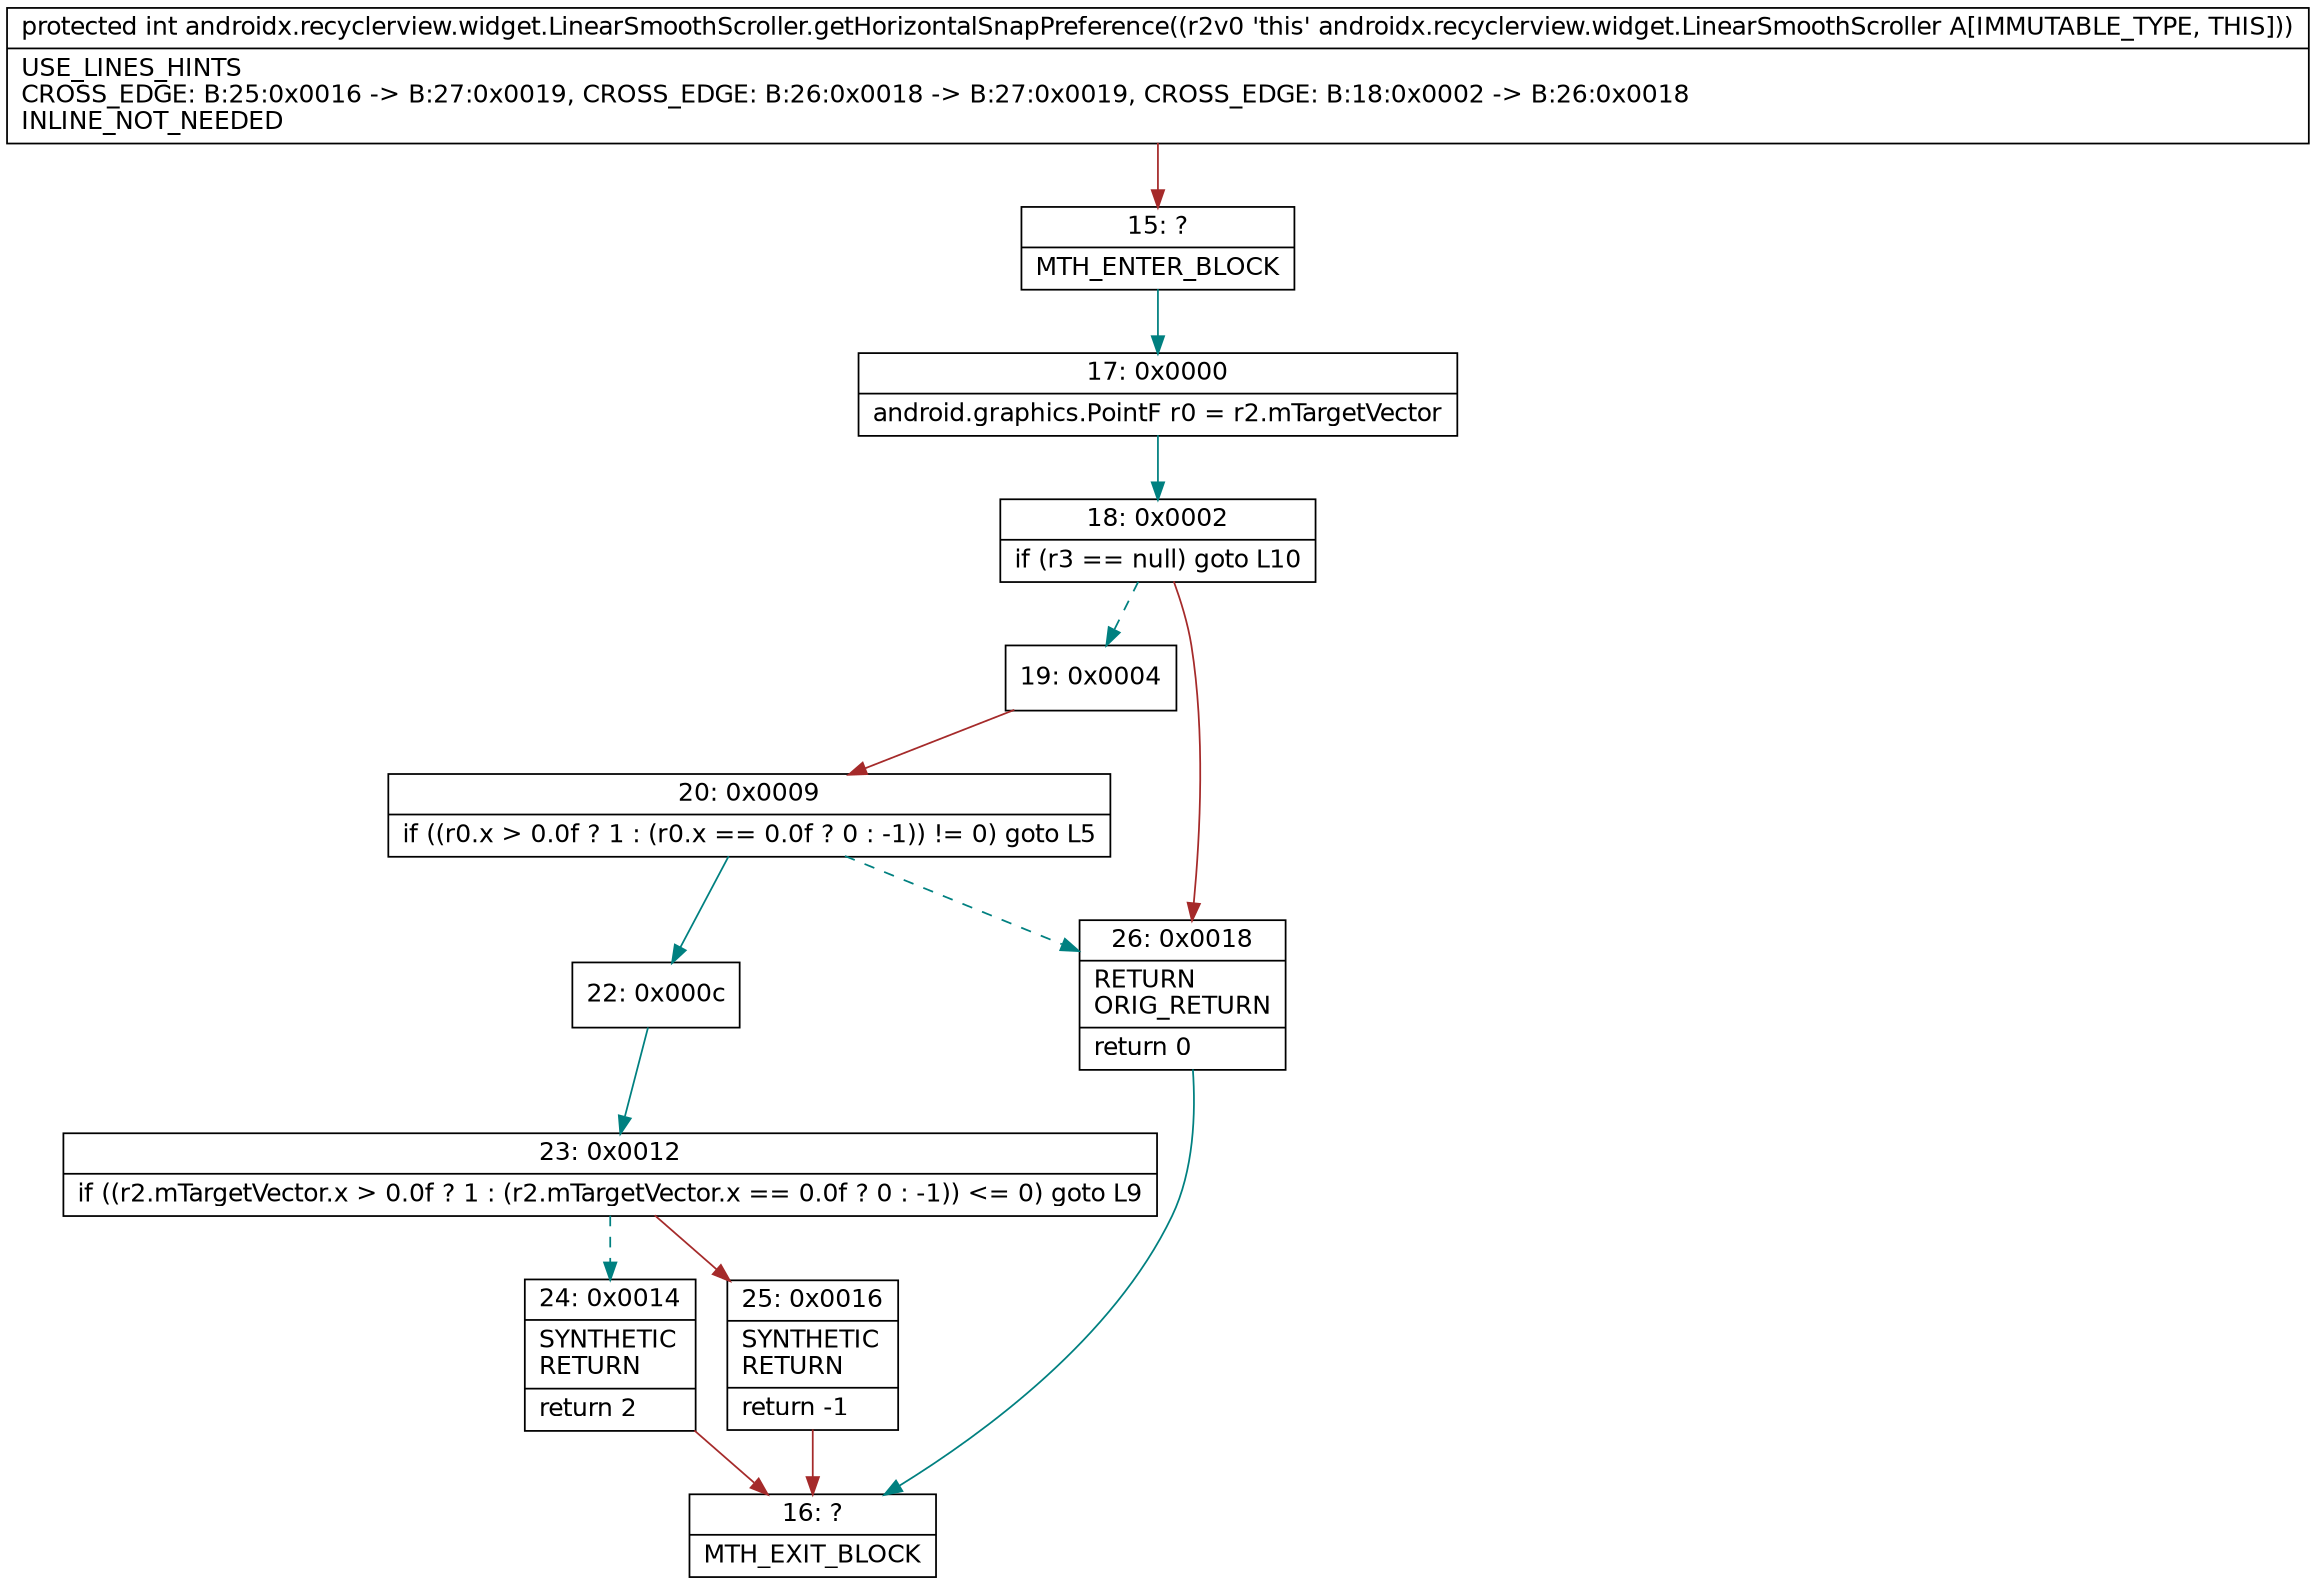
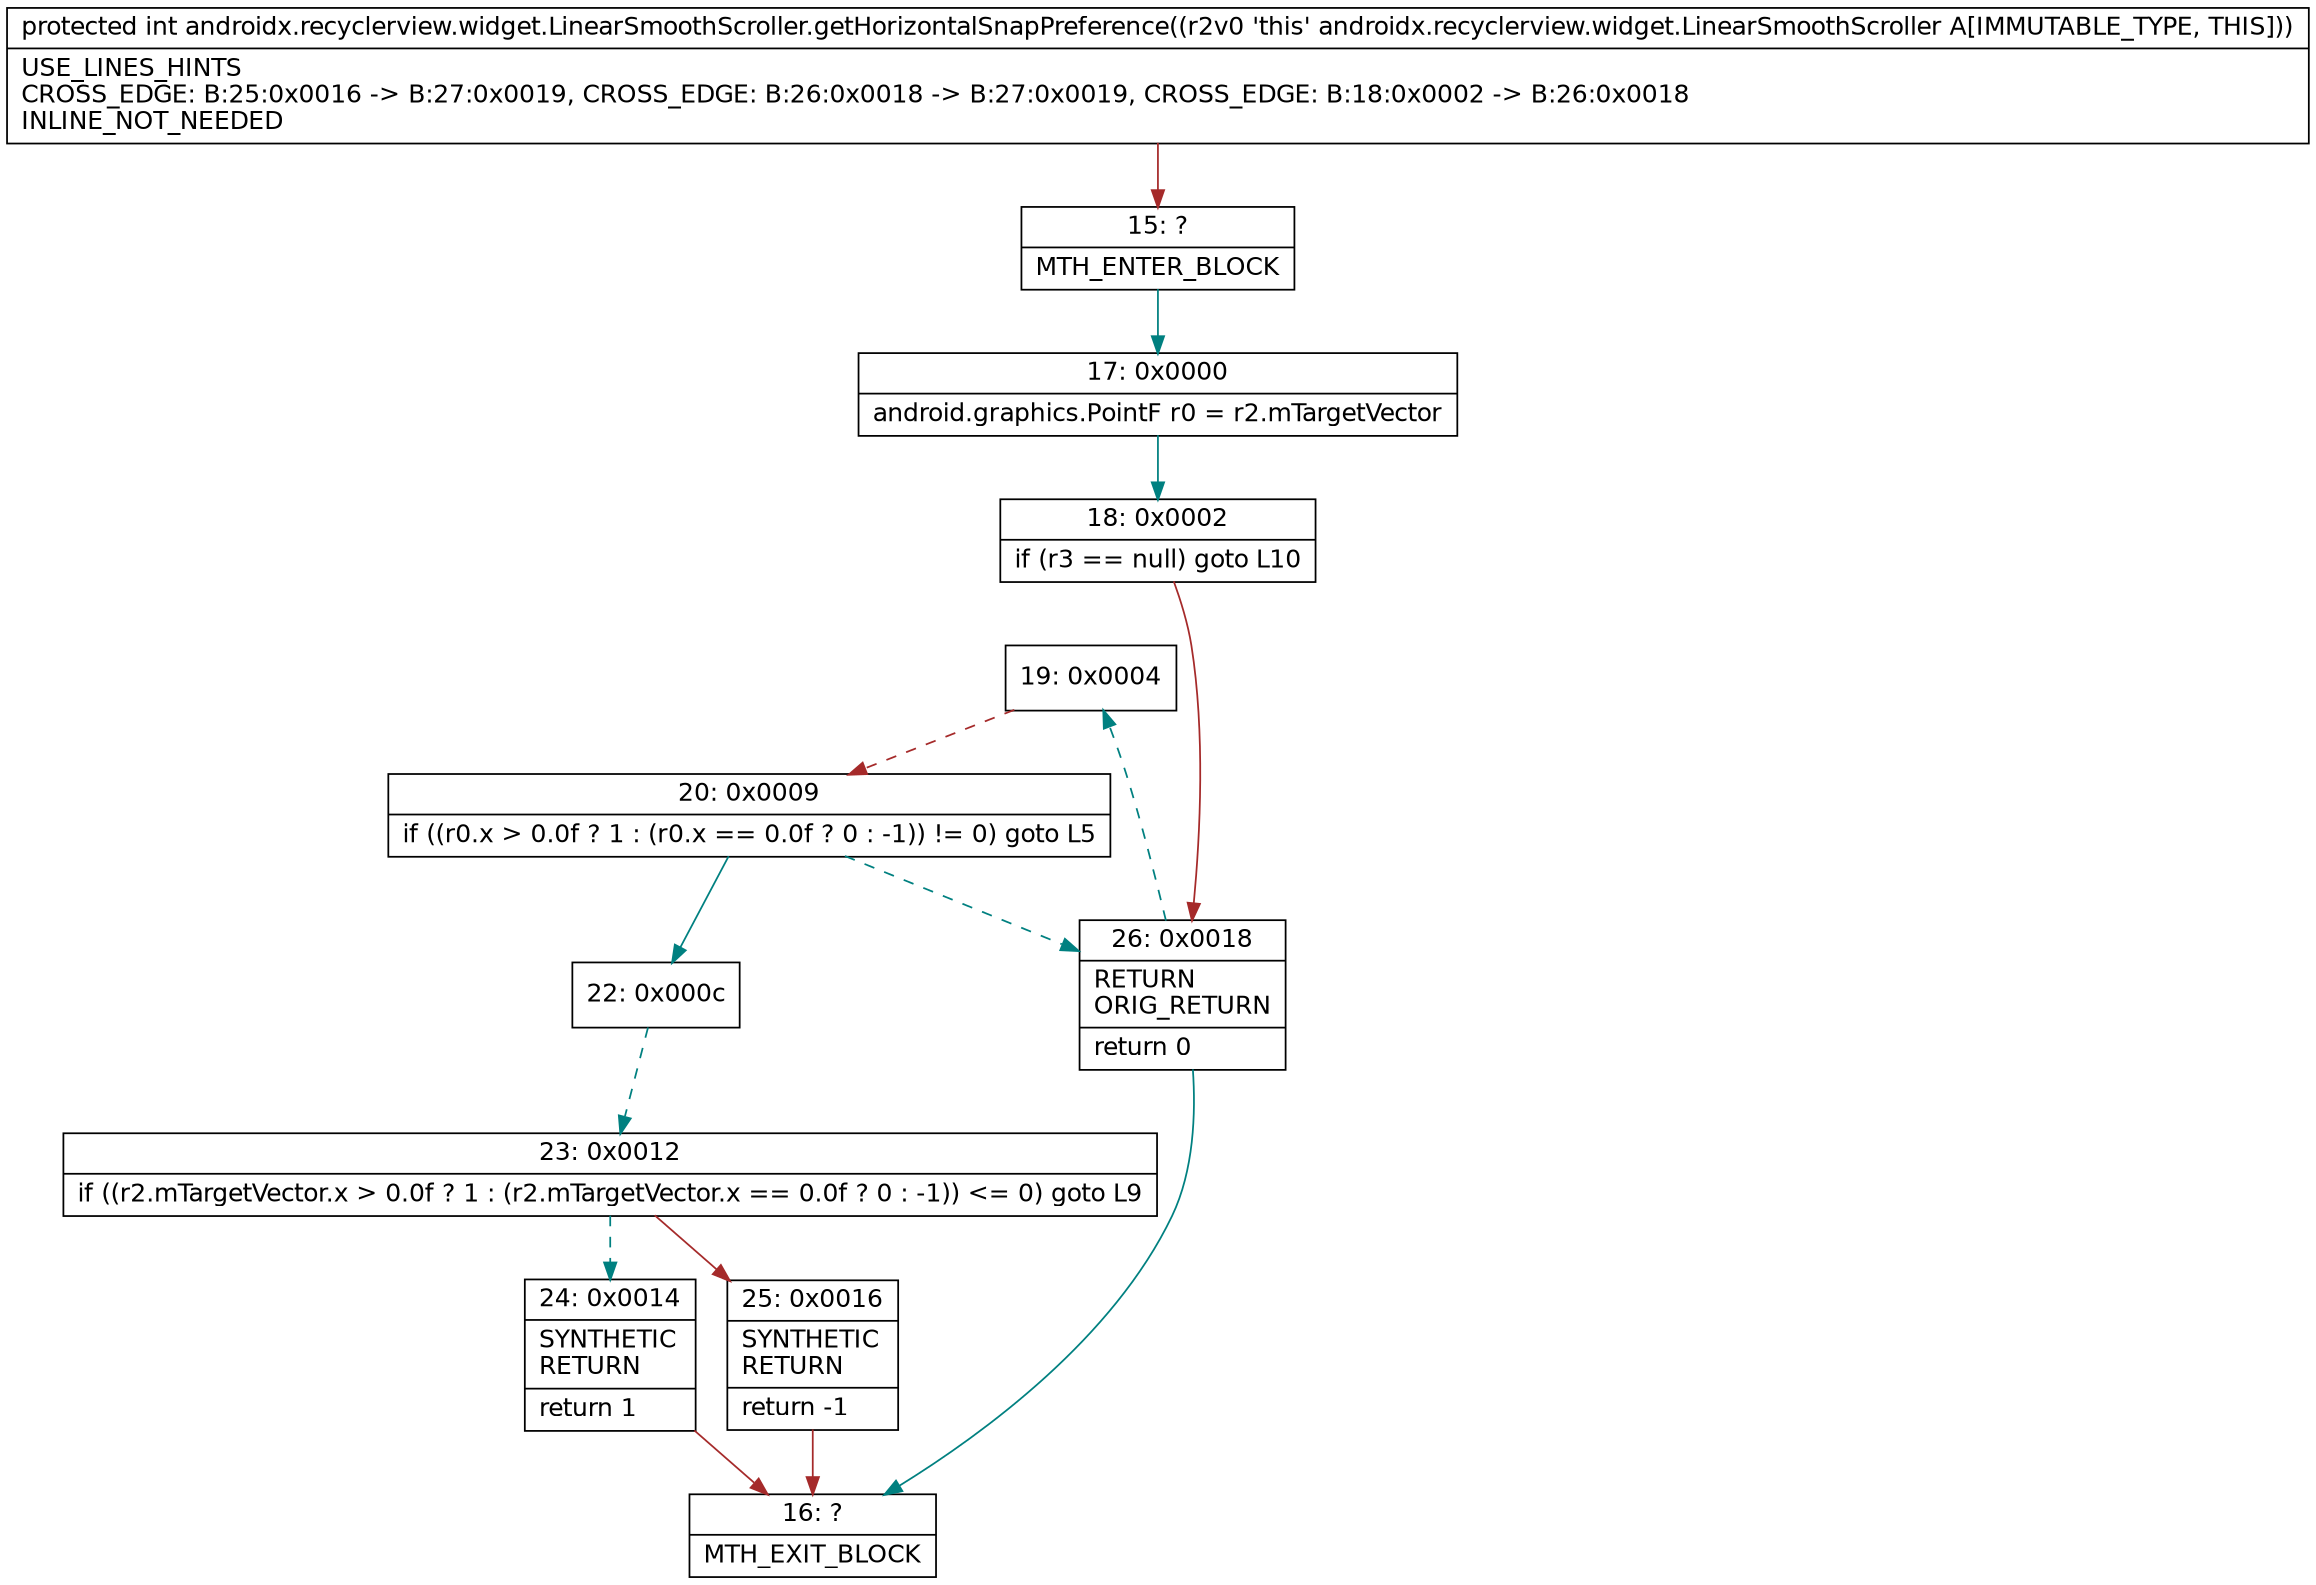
edge "18: 0x0002" -> "19: 0x0004": now "26: 0x0018" -> "19: 0x0004"
edge "19: 0x0004" -> "20: 0x0009": style solid -> dashed
edge "22: 0x000c" -> "23: 0x0012": style solid -> dashed
node "24: 0x0014": text "return 2" -> "return 1"
